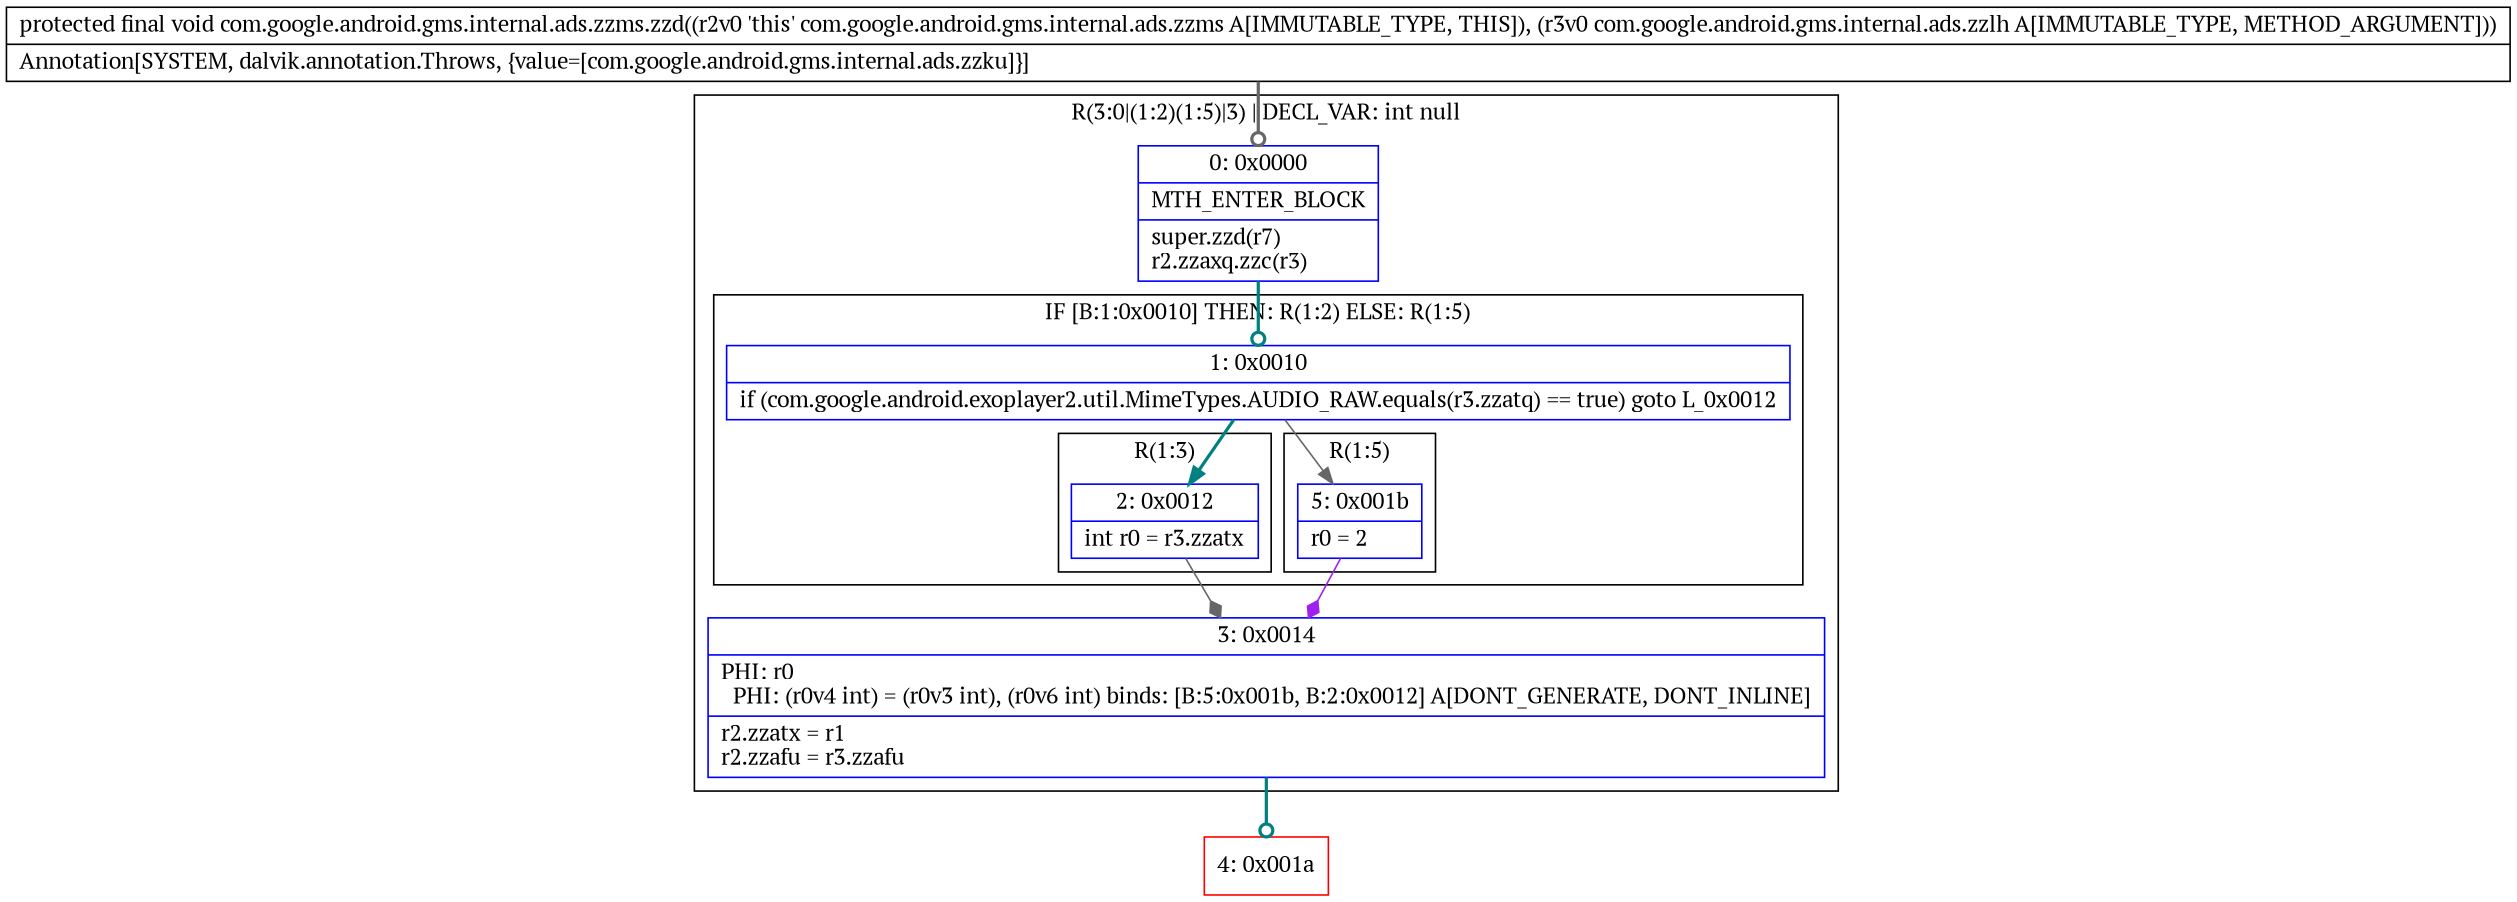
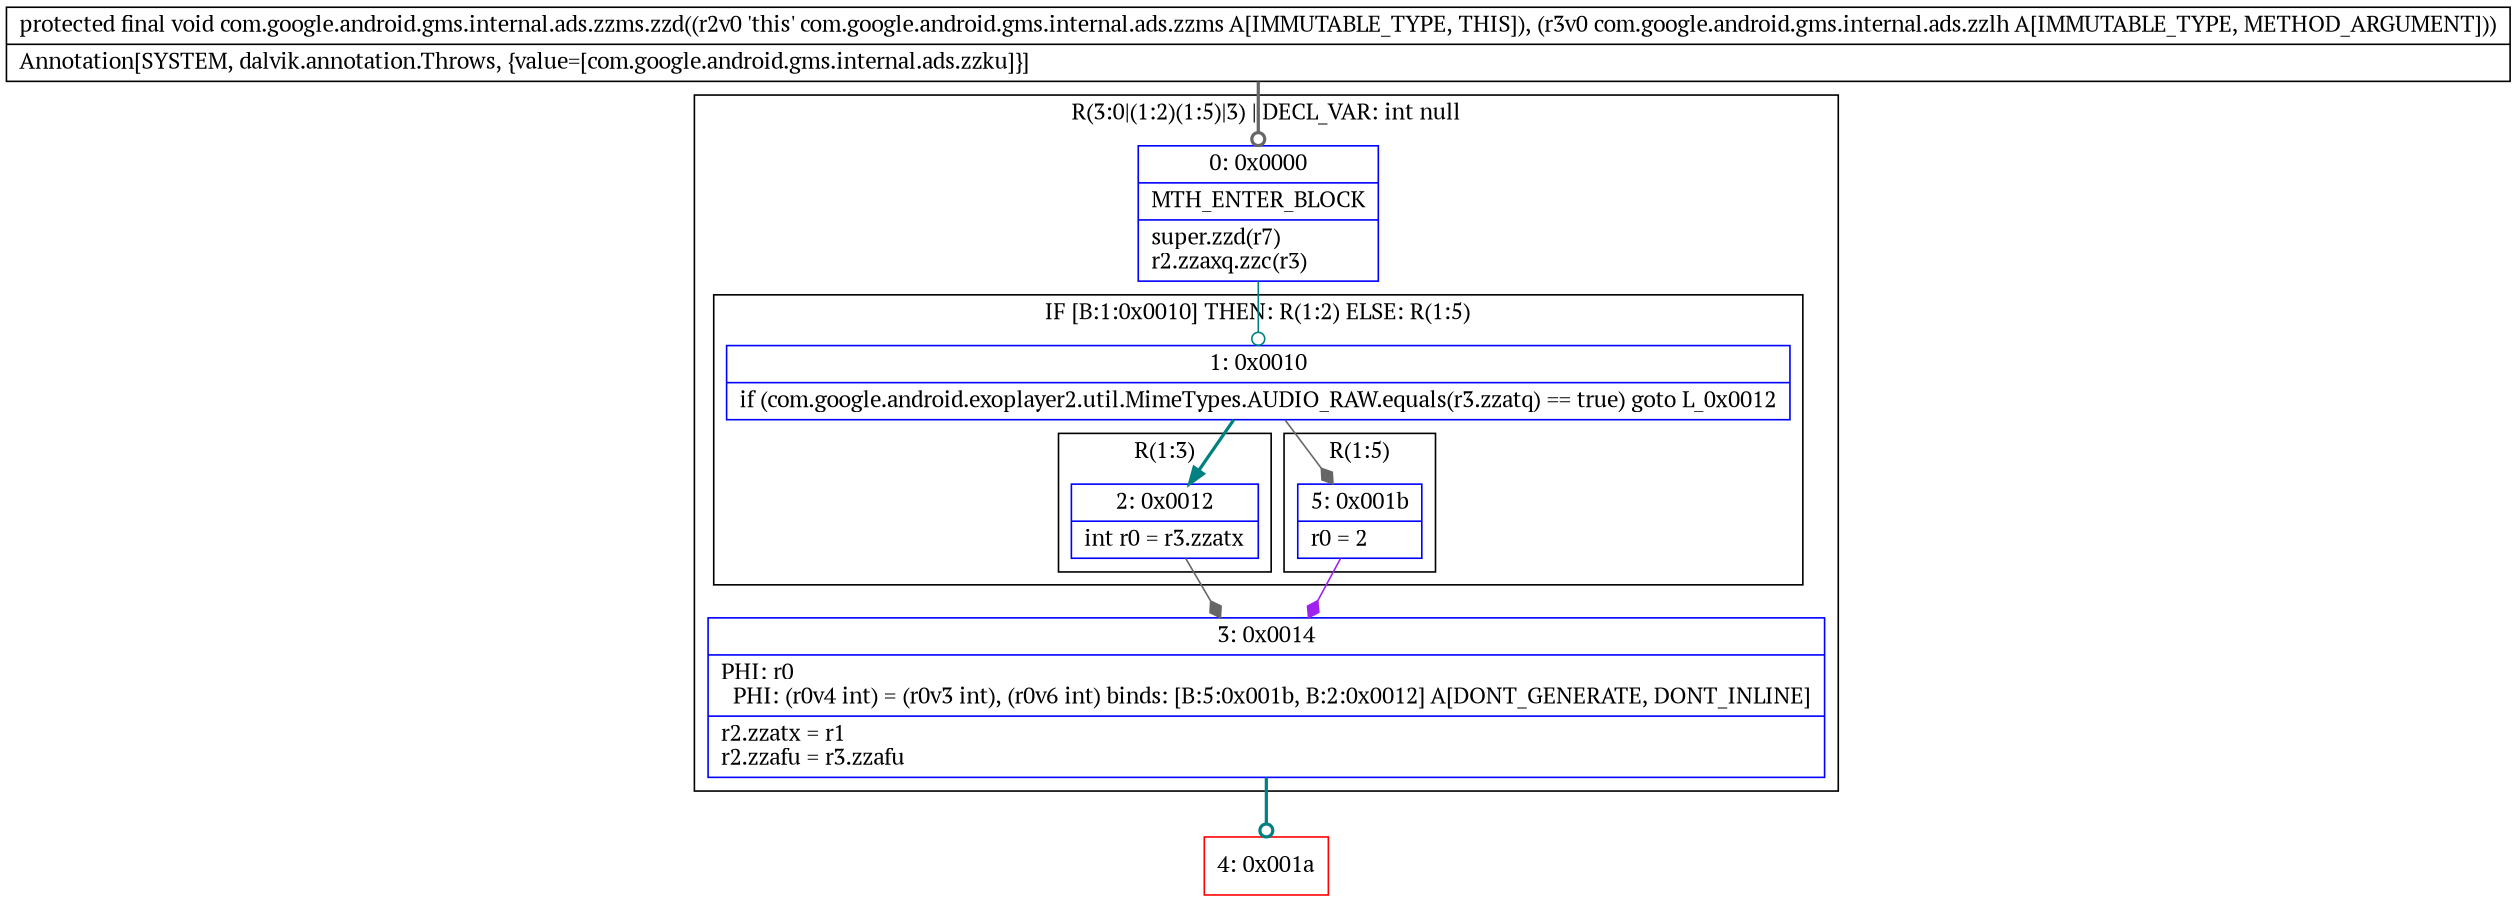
edge "0: 0x0000" -> "1: 0x0010": style bold -> solid
edge "1: 0x0010" -> "5: 0x001b": arrowhead normal -> diamond
